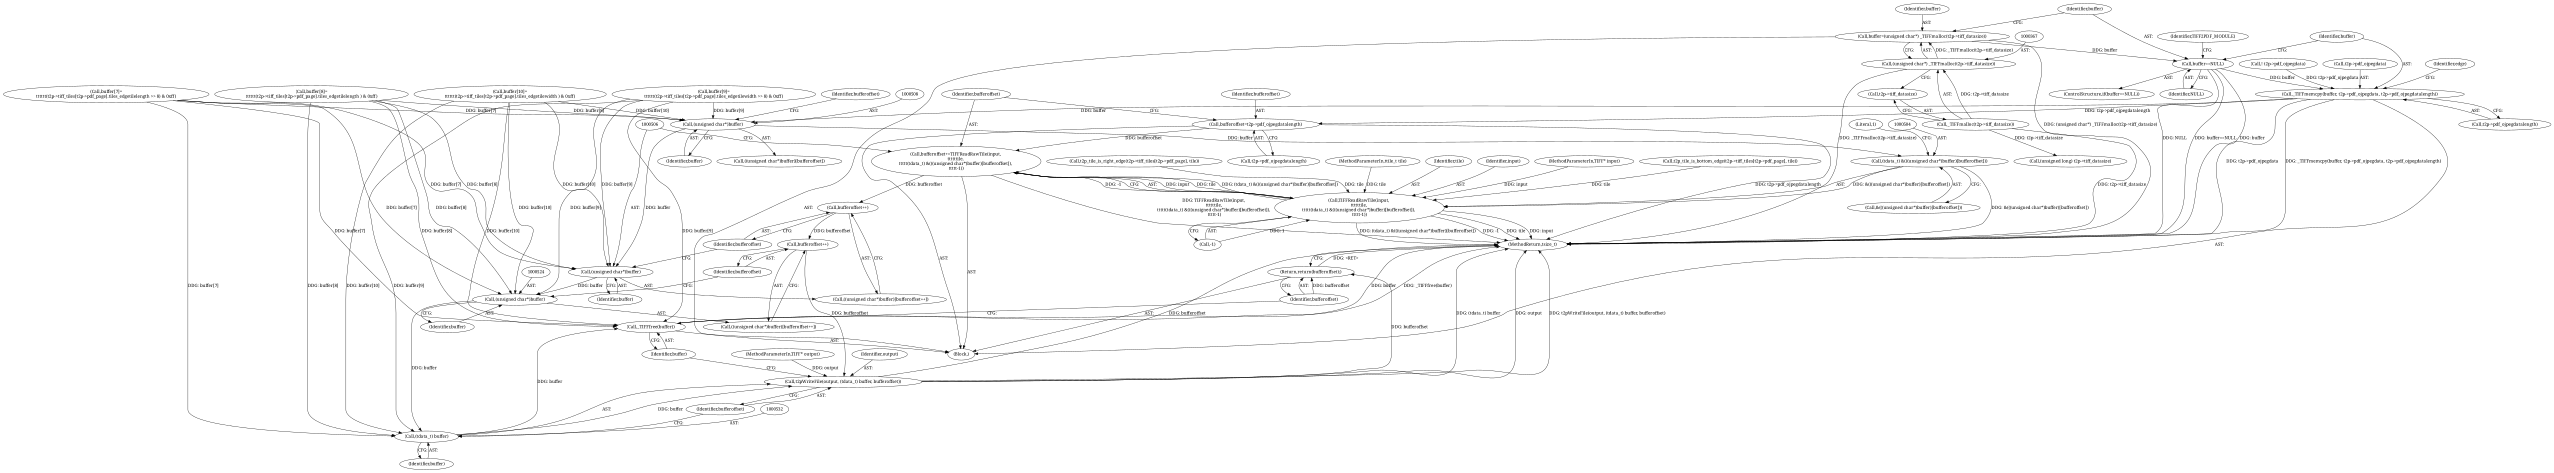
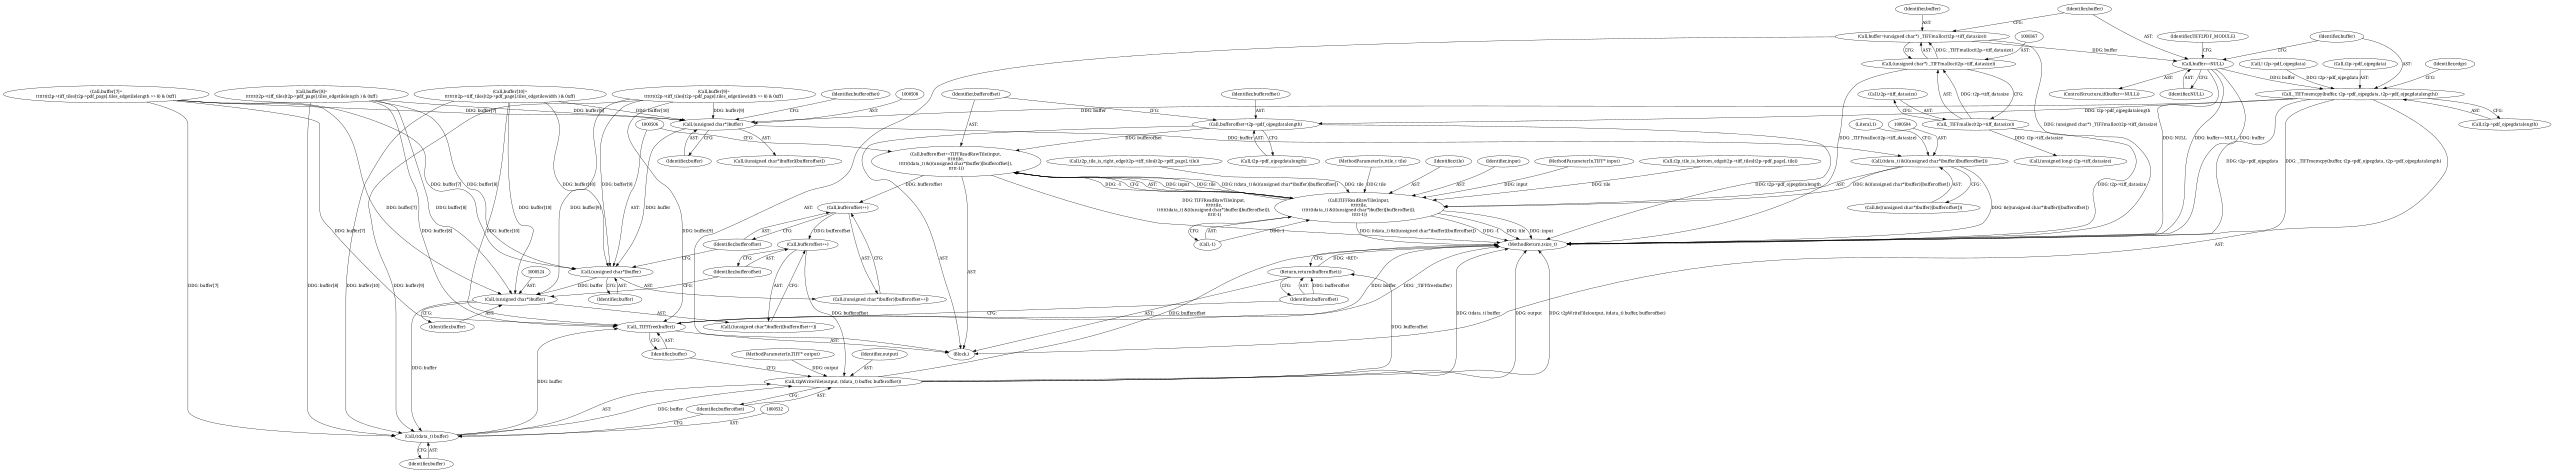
edge "(Call,(unsigned char*) _TIFFmalloc(t2p->tiff_datasize))" -> "(Call,t2p->tiff_datasize)": now "(Call,(unsigned char*) _TIFFmalloc(t2p->tiff_datasize))" -> "(Call,_TIFFmalloc(t2p->tiff_datasize))"
